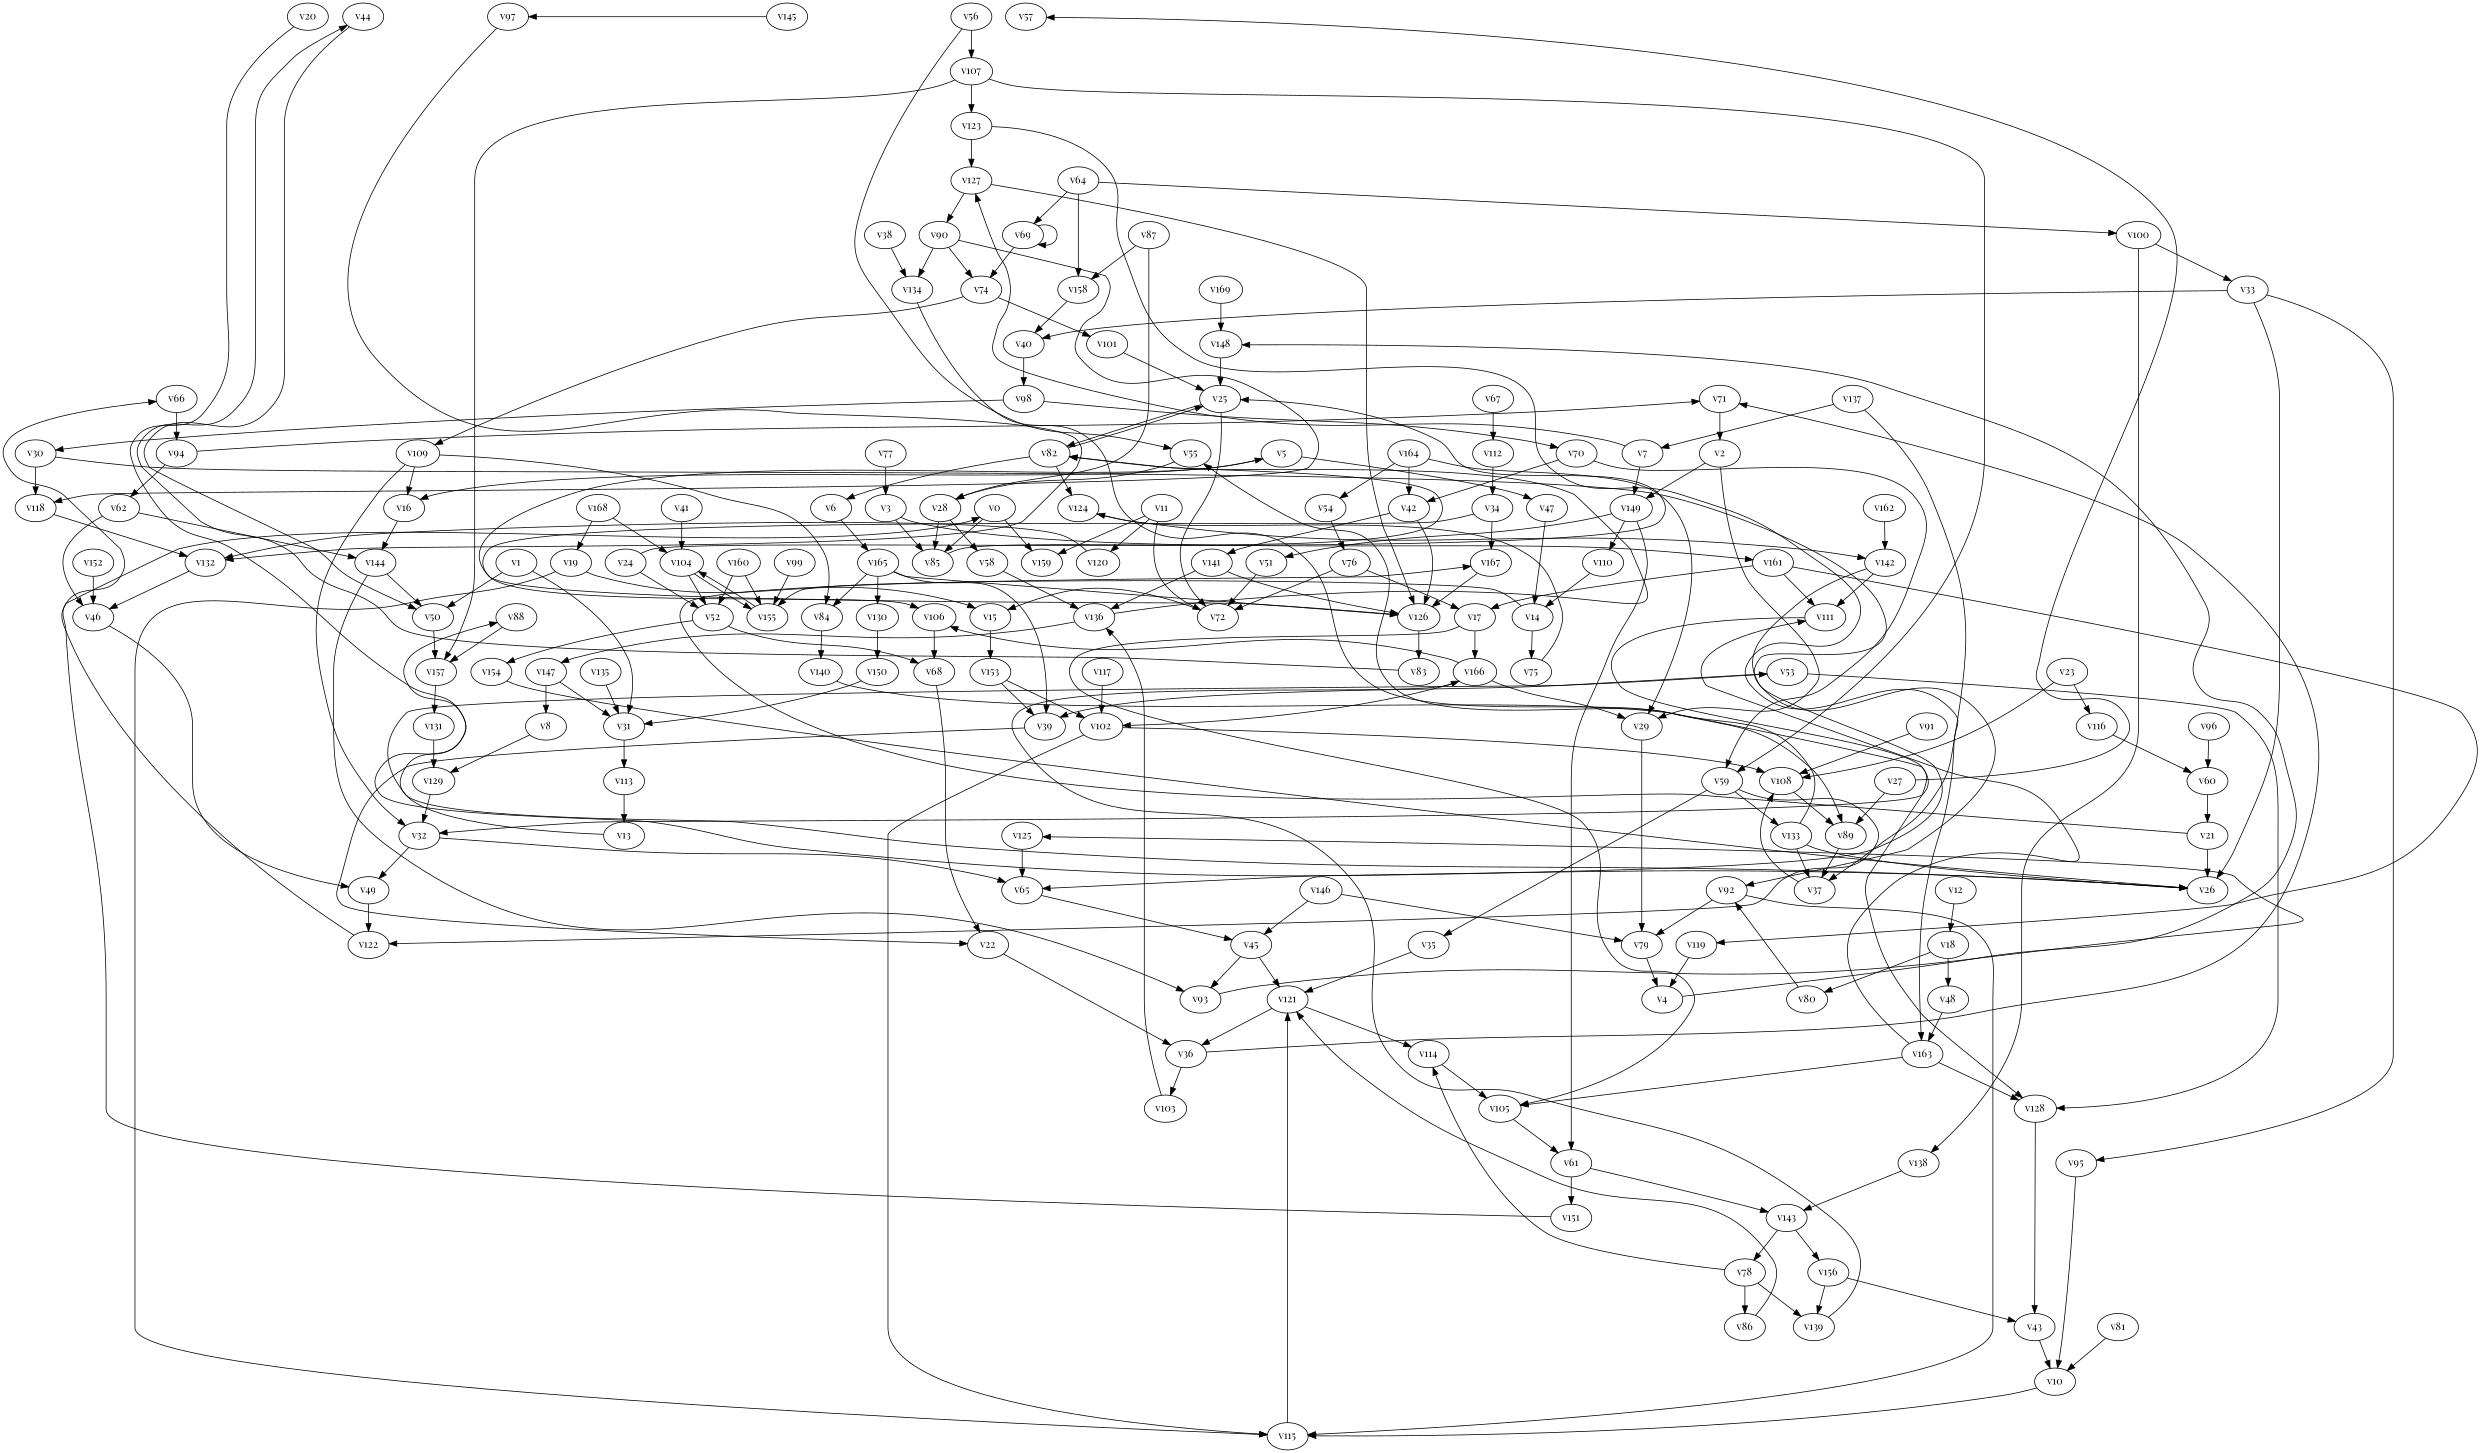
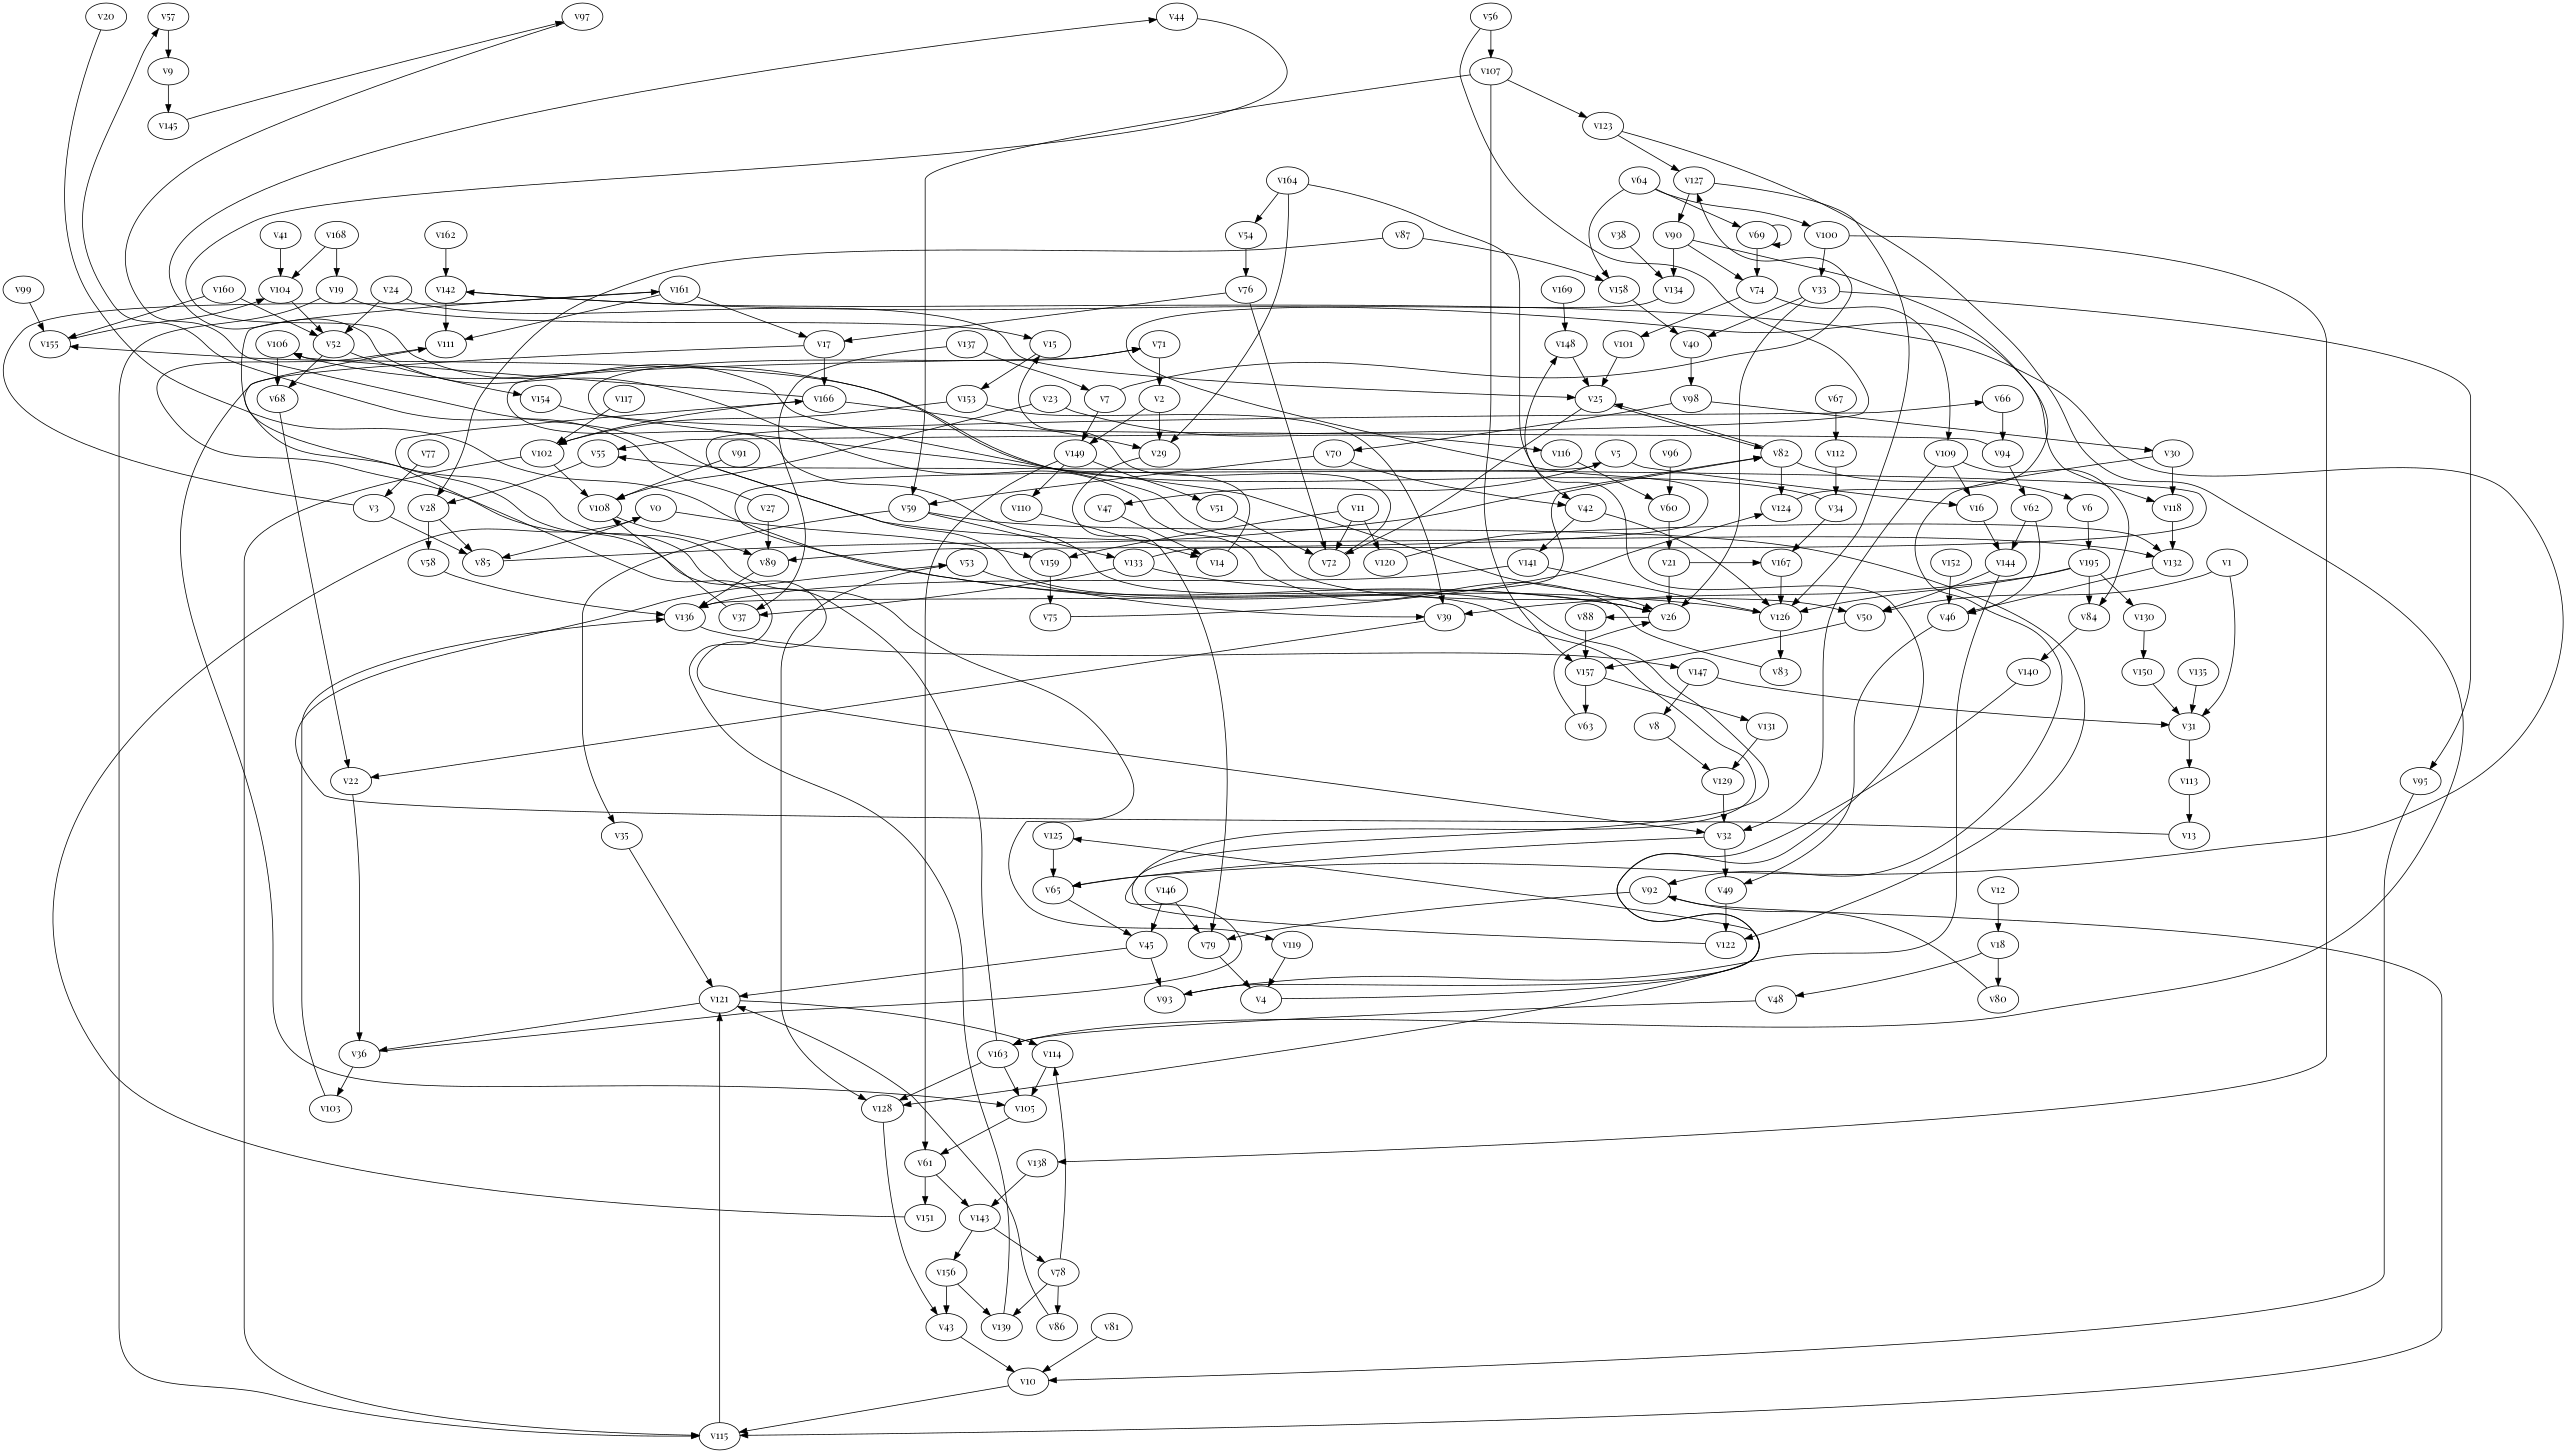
node "v9": added
node "v165": label "v165" -> "v195"
edge "v104" -> "v155": removed
edge "v14" -> "v75": now "v159" -> "v75"
node "v63": added
edge "v89" -> "v37": now "v89" -> "v136"
